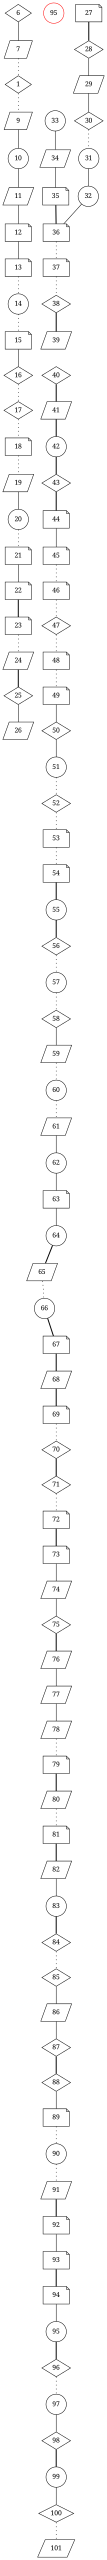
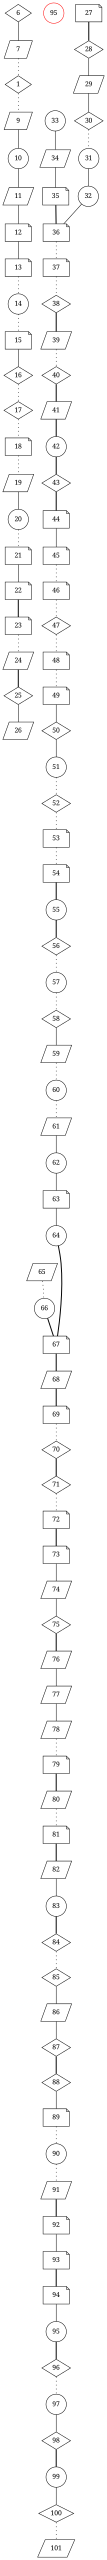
edge "39" -- "40": added
edge "64" -- "65": now "64" -- "67"
